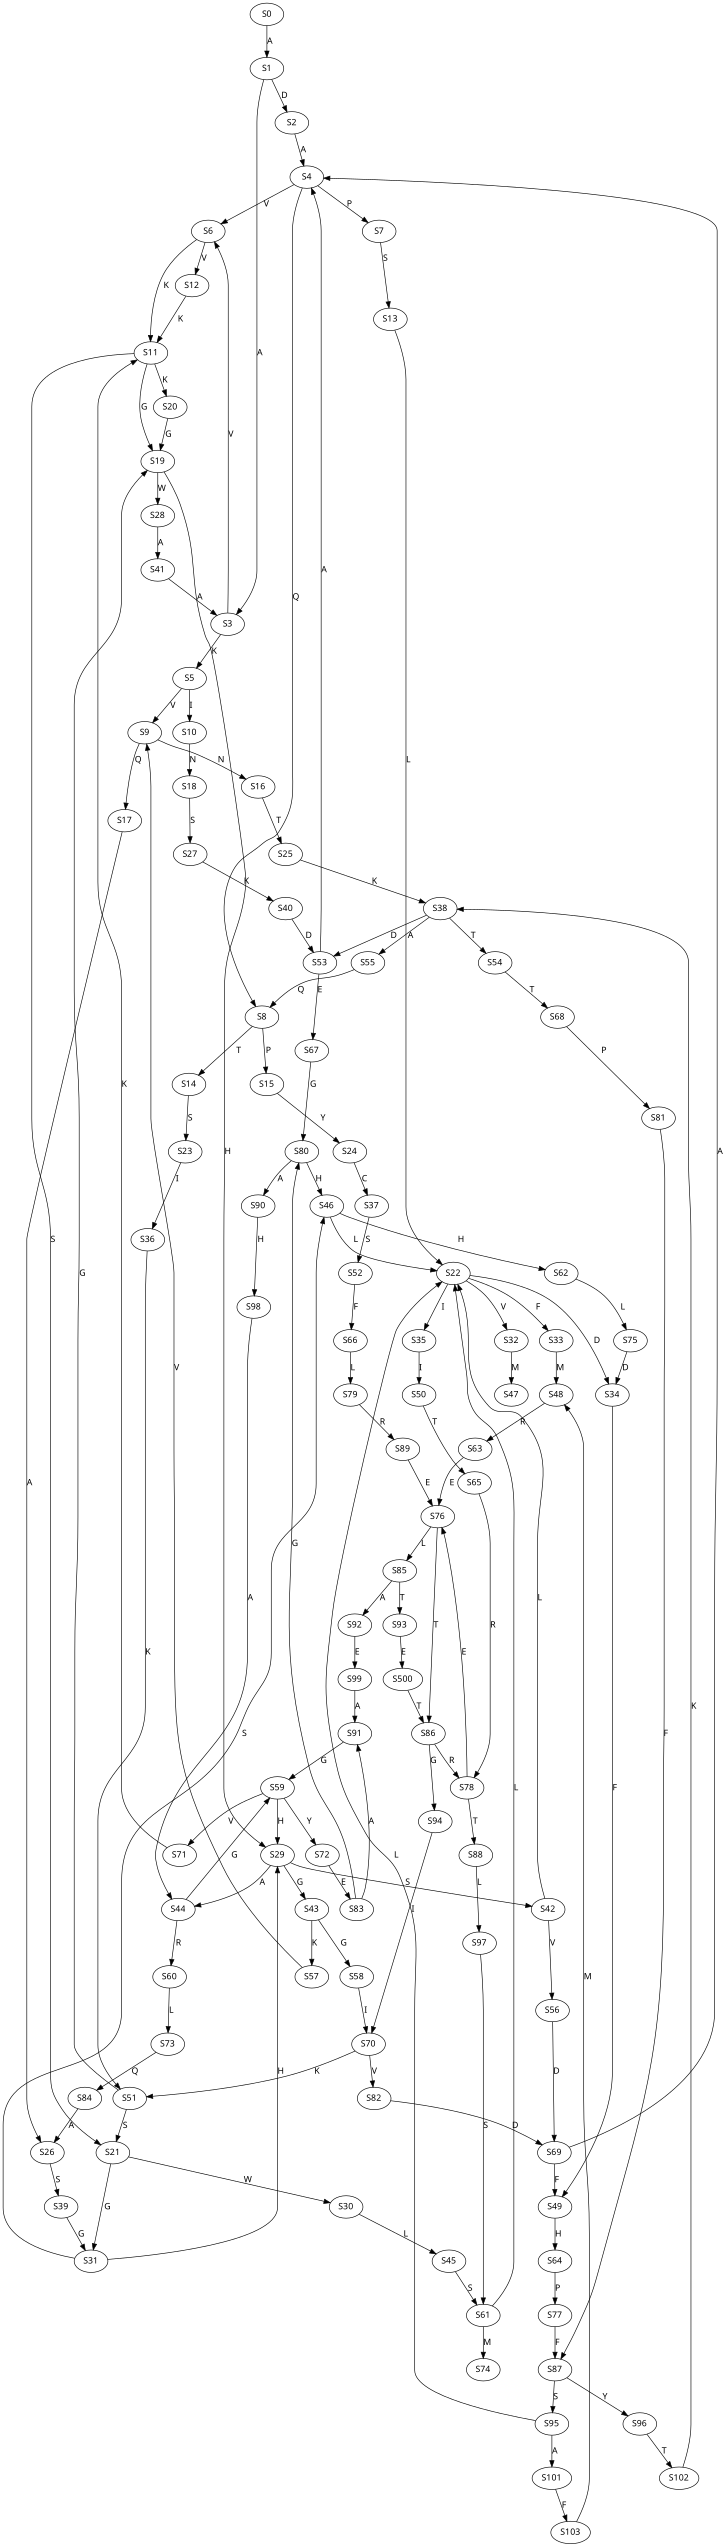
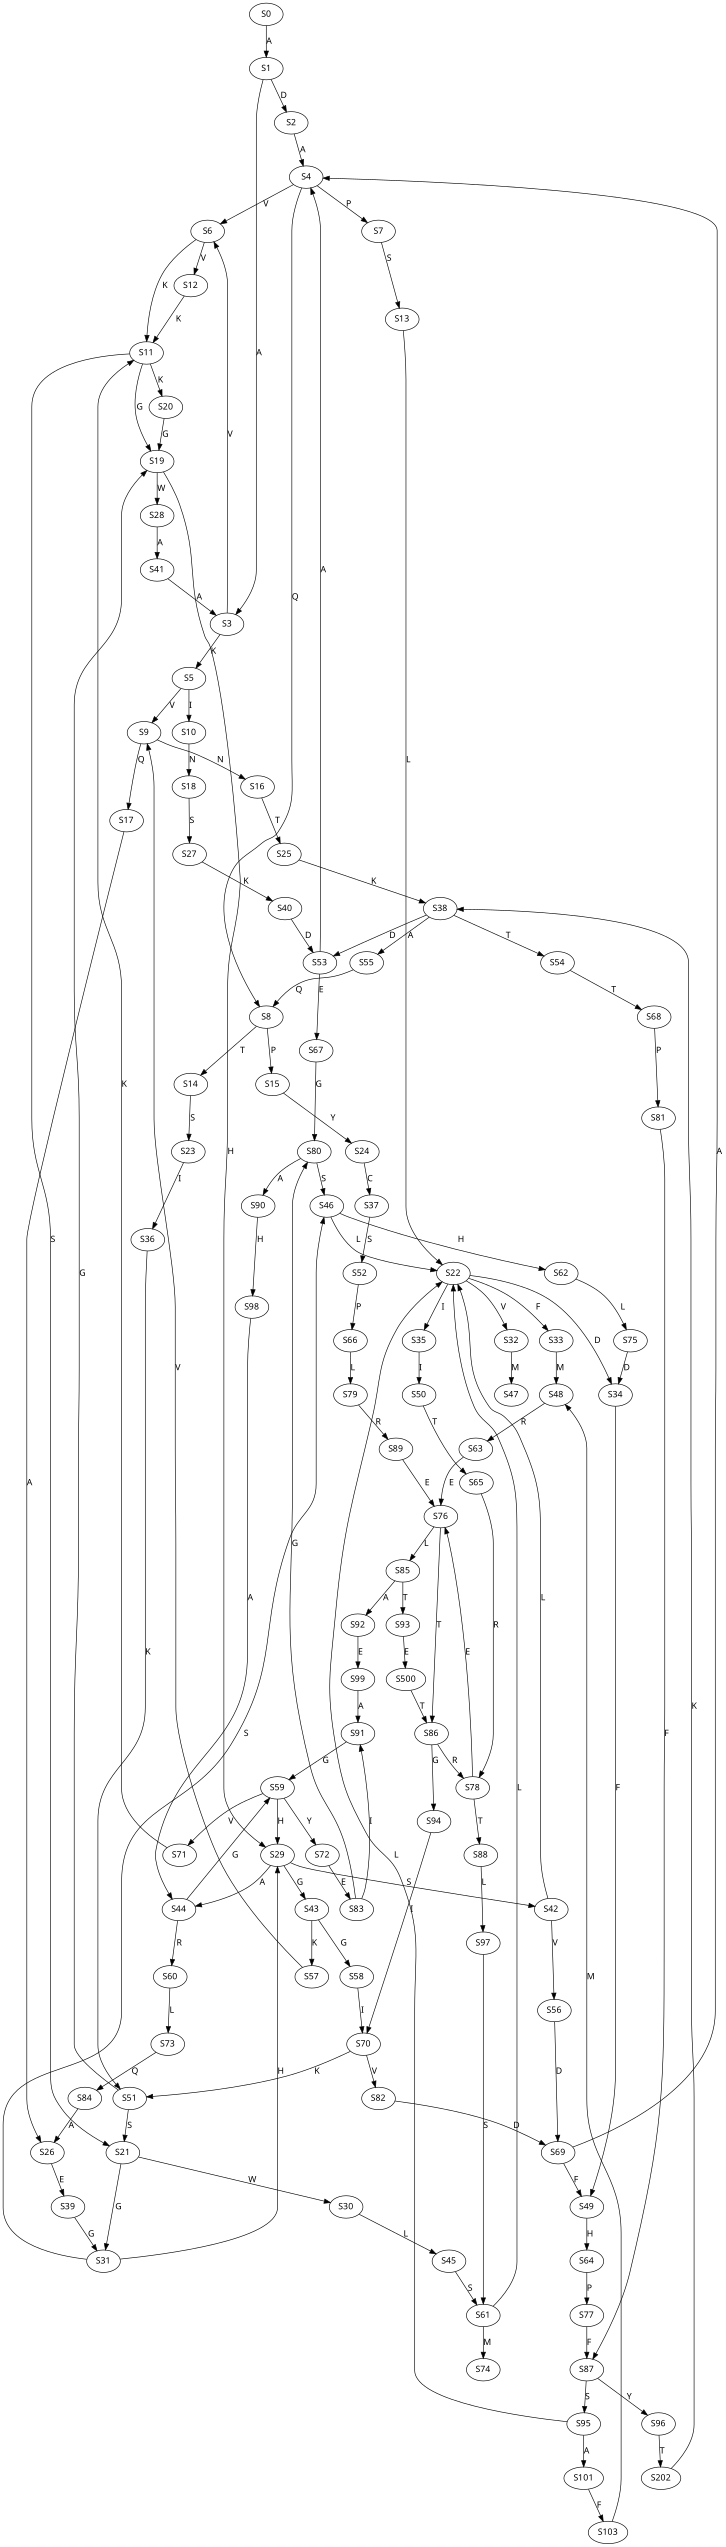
edge "S80" -> "S46": label "H" -> "S"
edge "S52" -> "S66": label "F" -> "P"
edge "S83" -> "S91": label "A" -> "I"
edge "S26" -> "S39": label "S" -> "E"
node "S102": label "S102" -> "S202"
